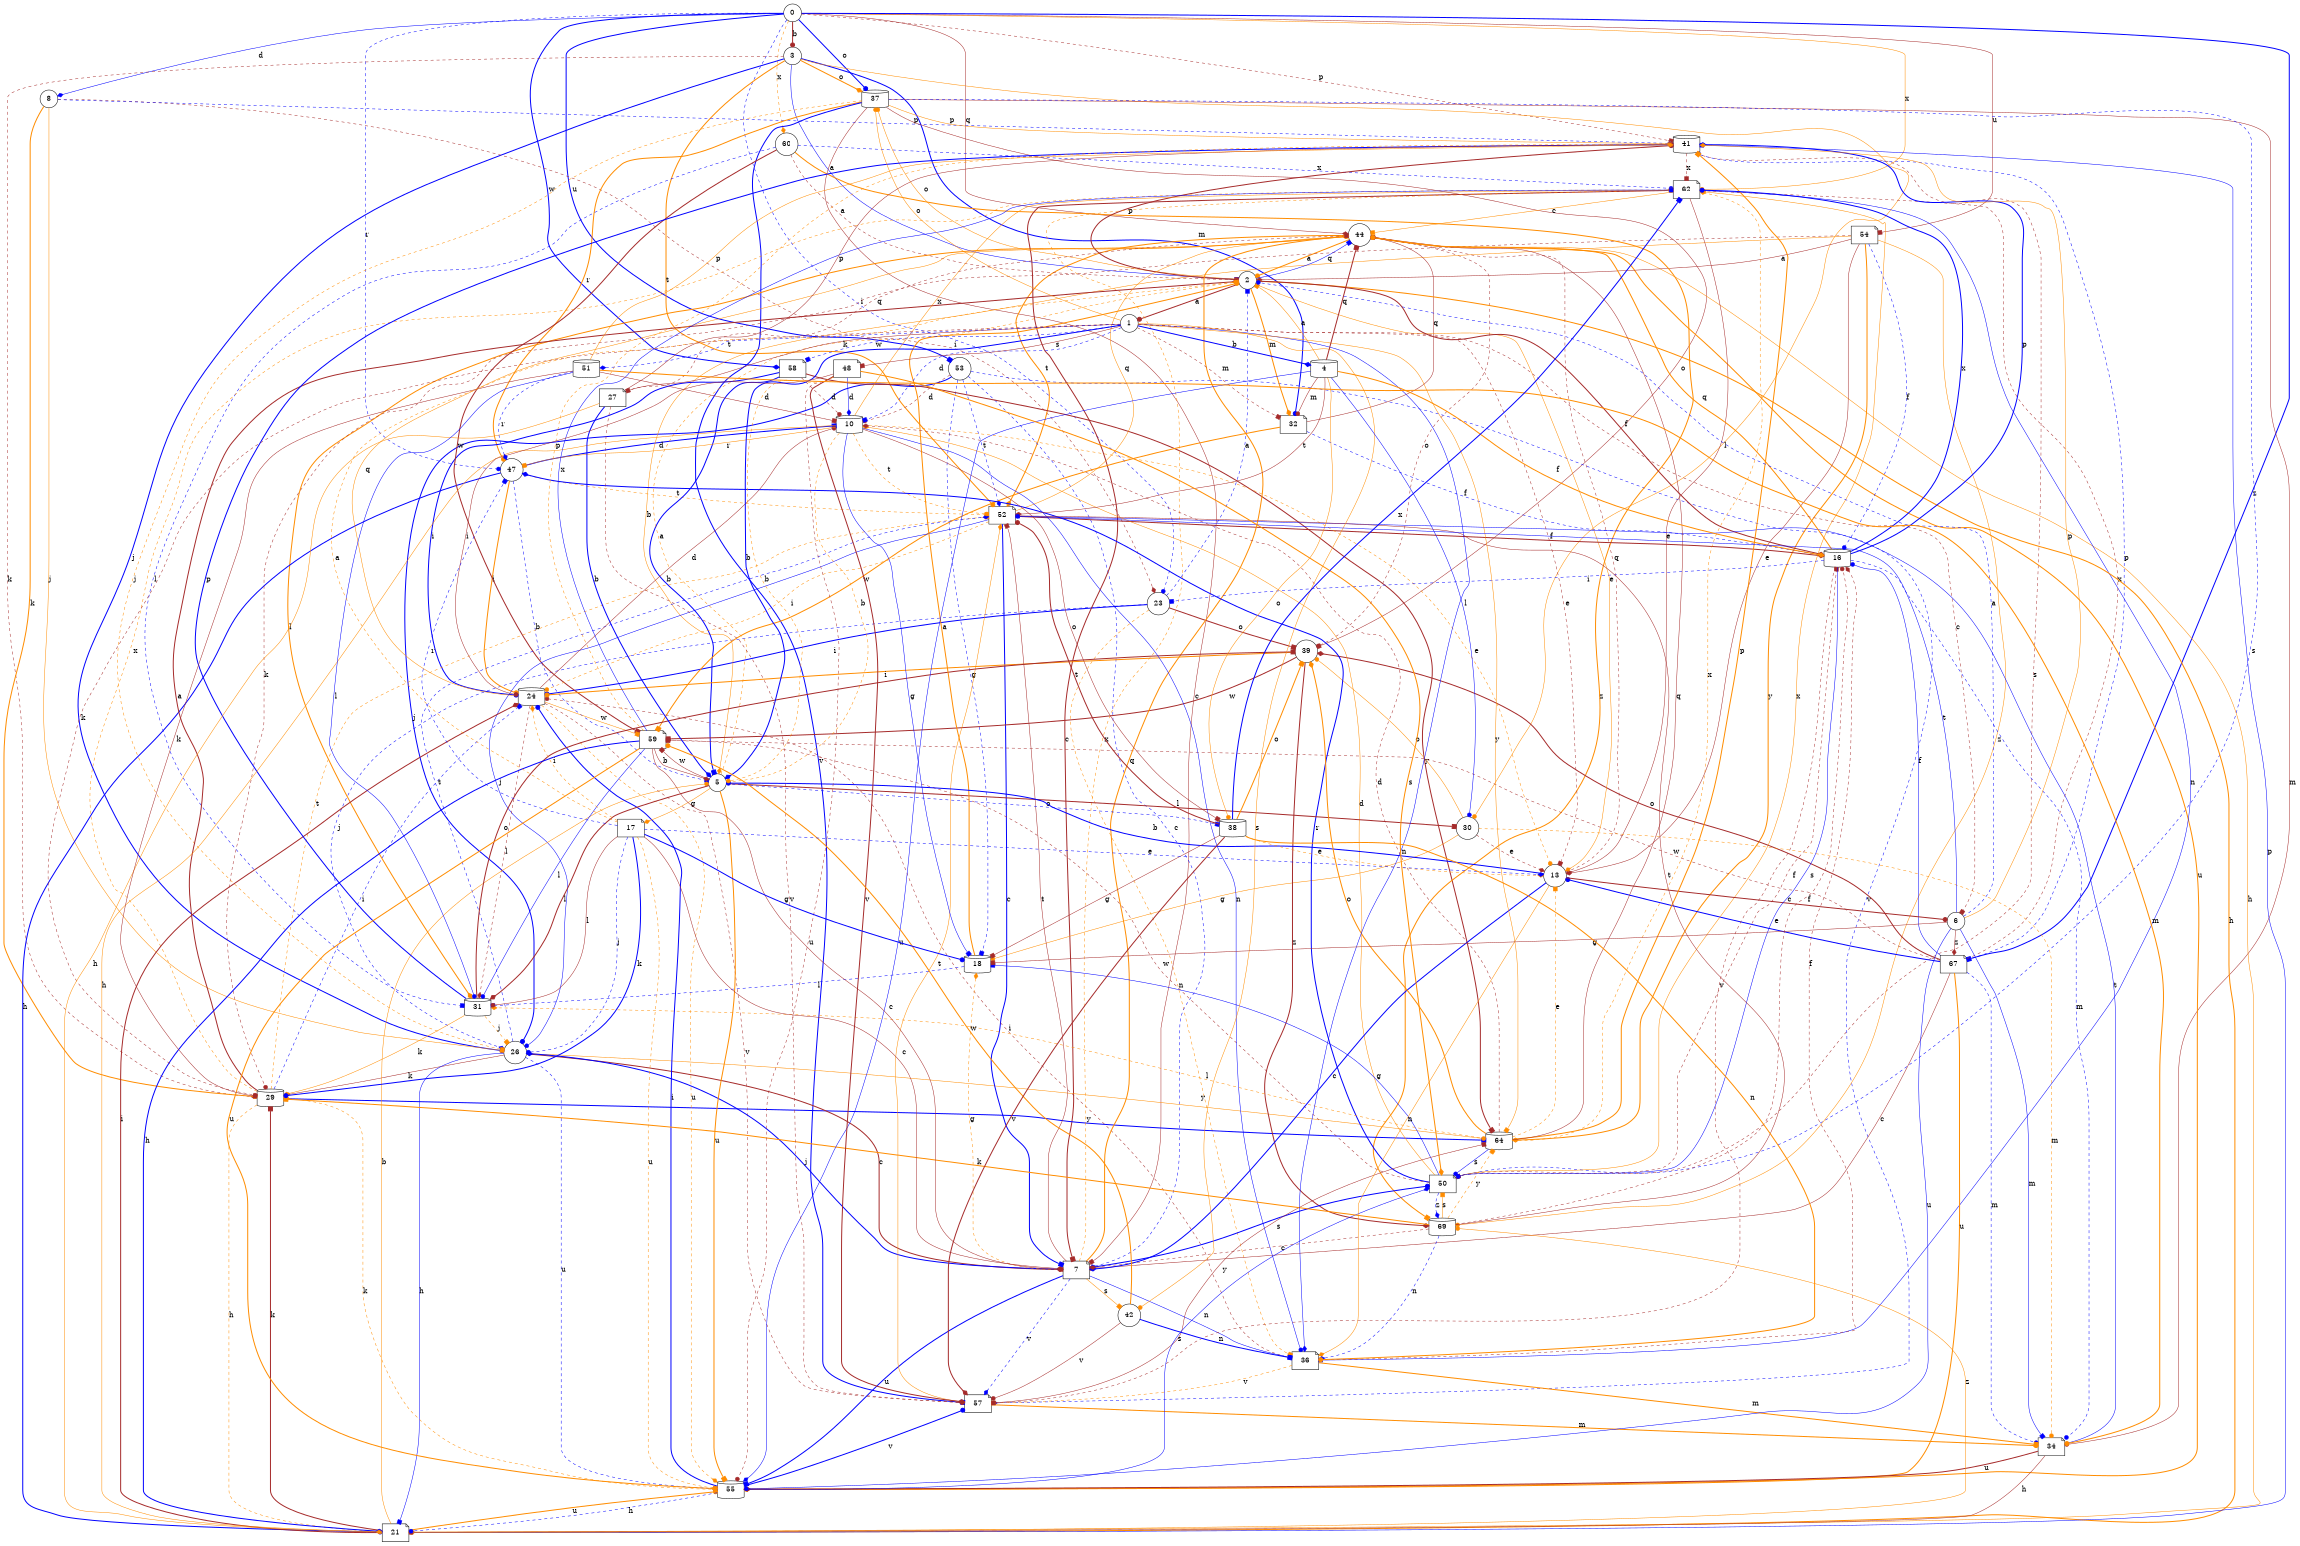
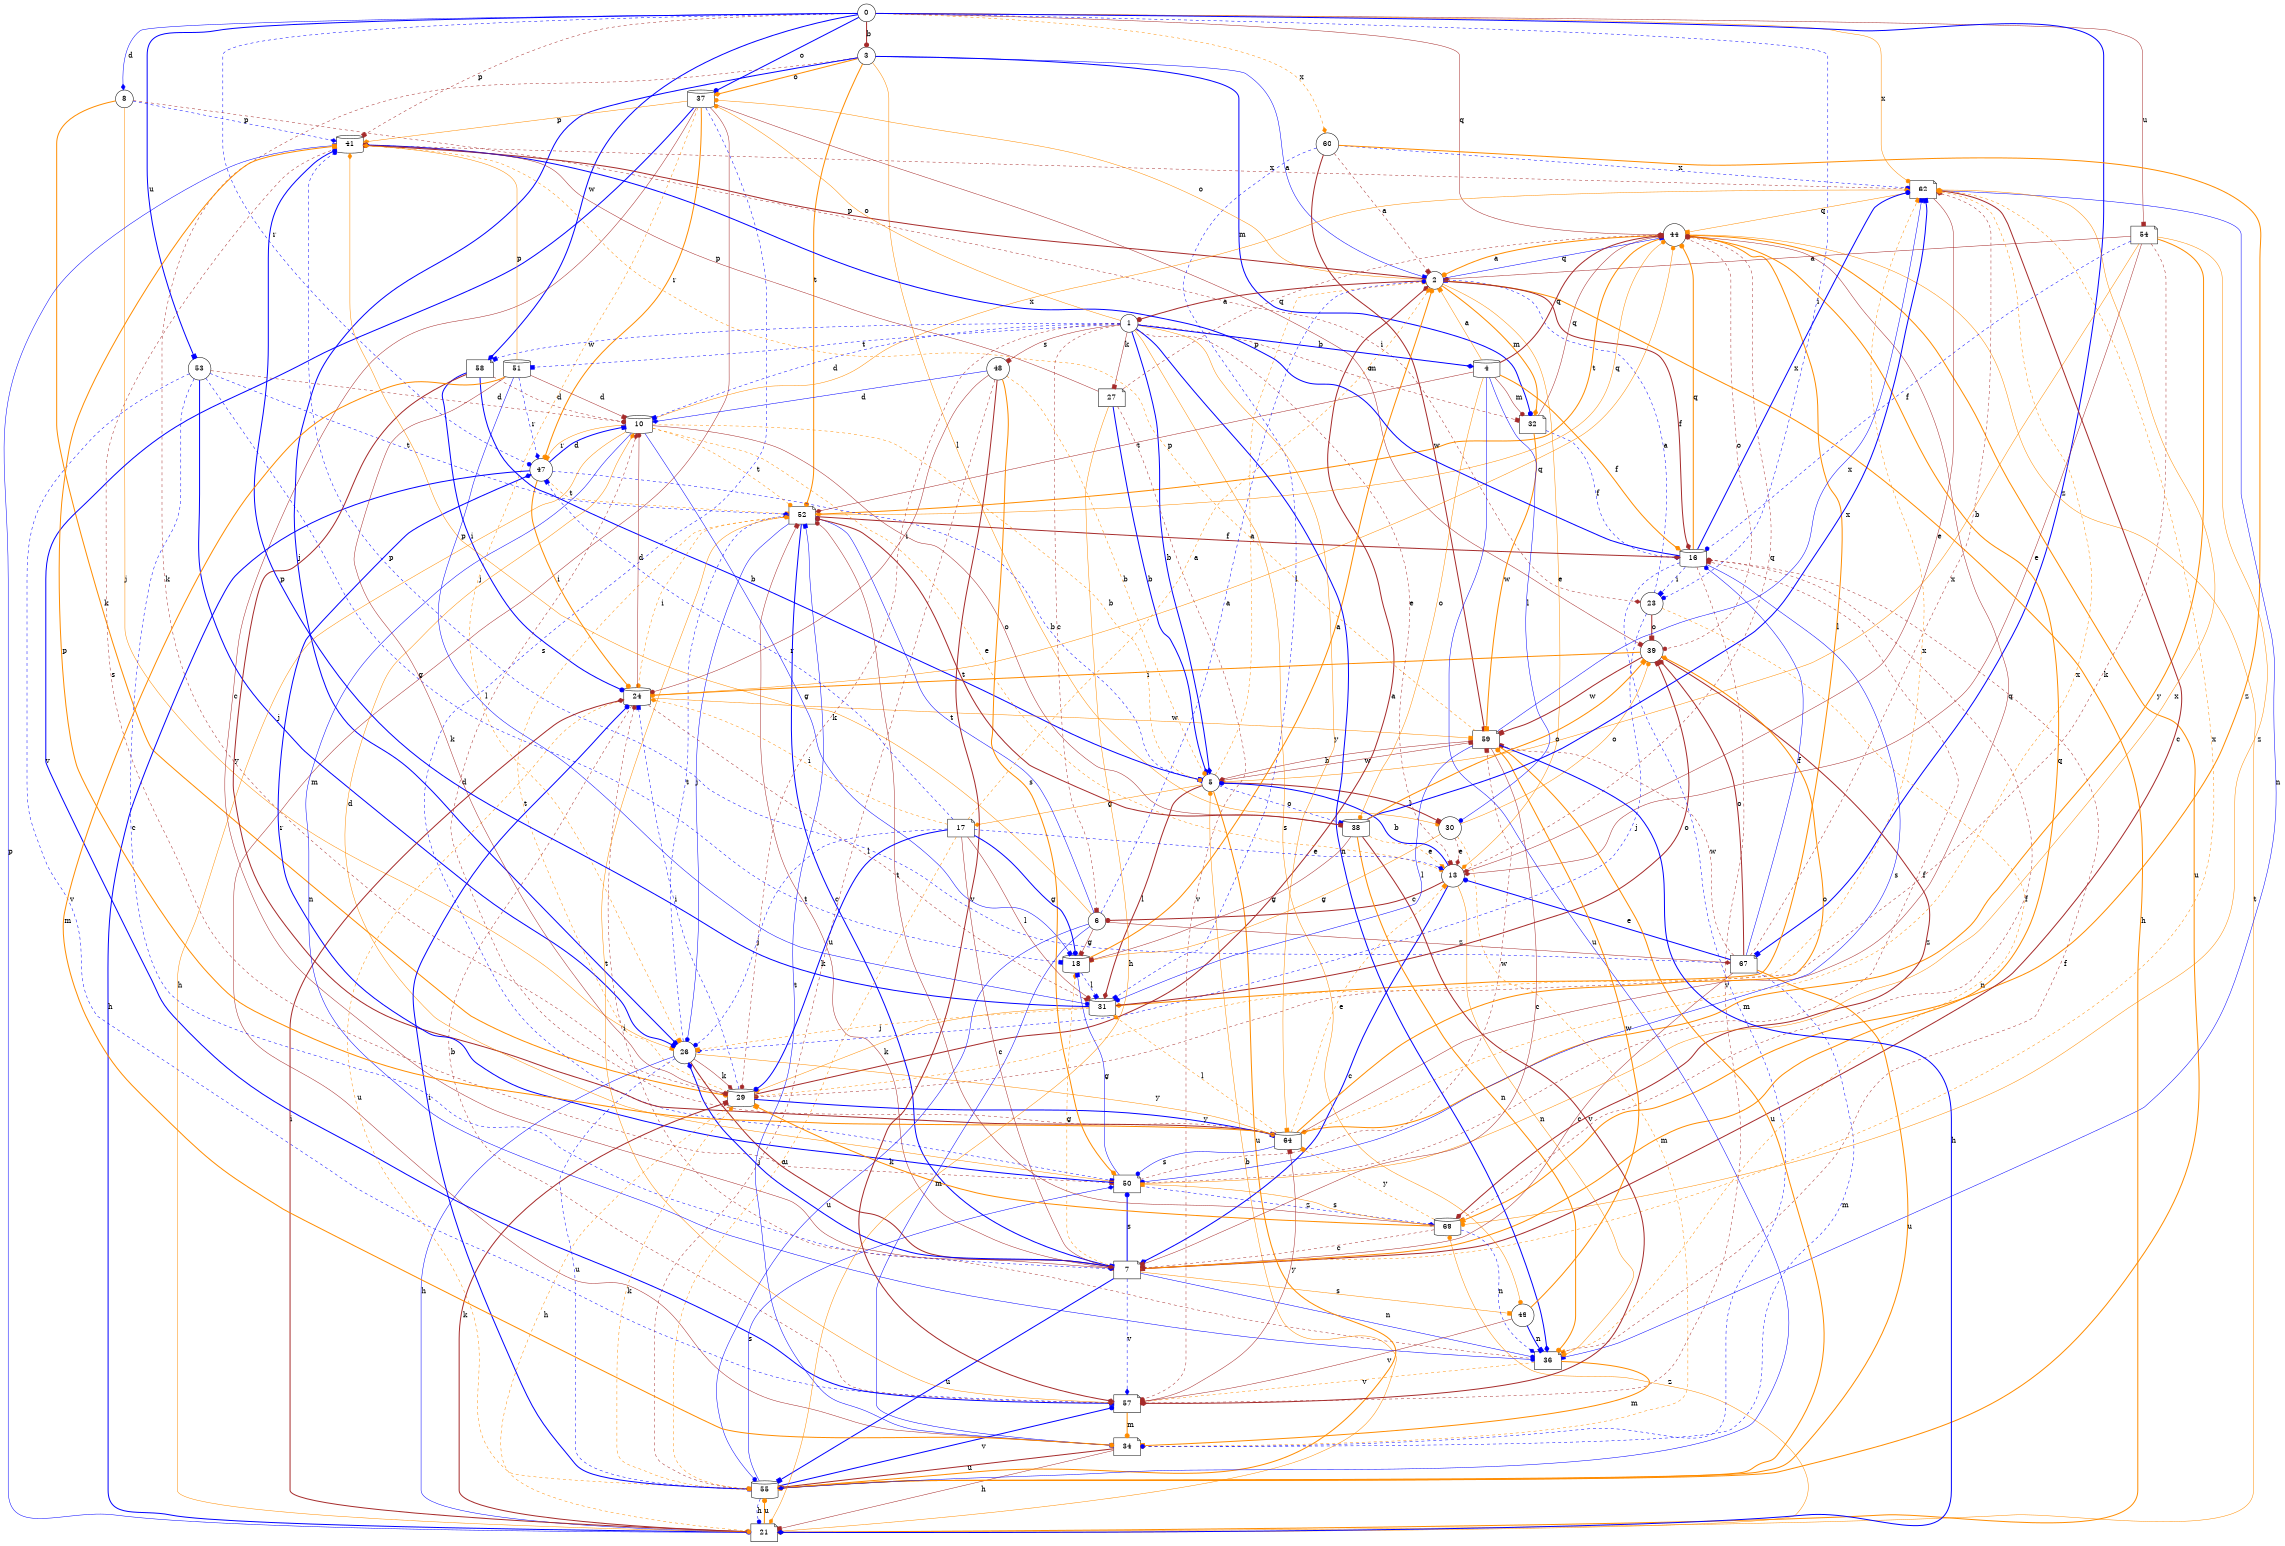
edge "62" -> "44": label "c" -> "q"
edge "1" -> "51": arrowhead diamond -> box
node "48": shape note -> circle
edge "23" -> "24": removed, label "i"
edge "1" -> "36": style solid -> bold
edge "44" -> "21": label "h" -> "t"
edge "24" -> "57": label "v" -> "b"
edge "26" -> "21": arrowhead box -> diamond
node "42": label "42" -> "49"
